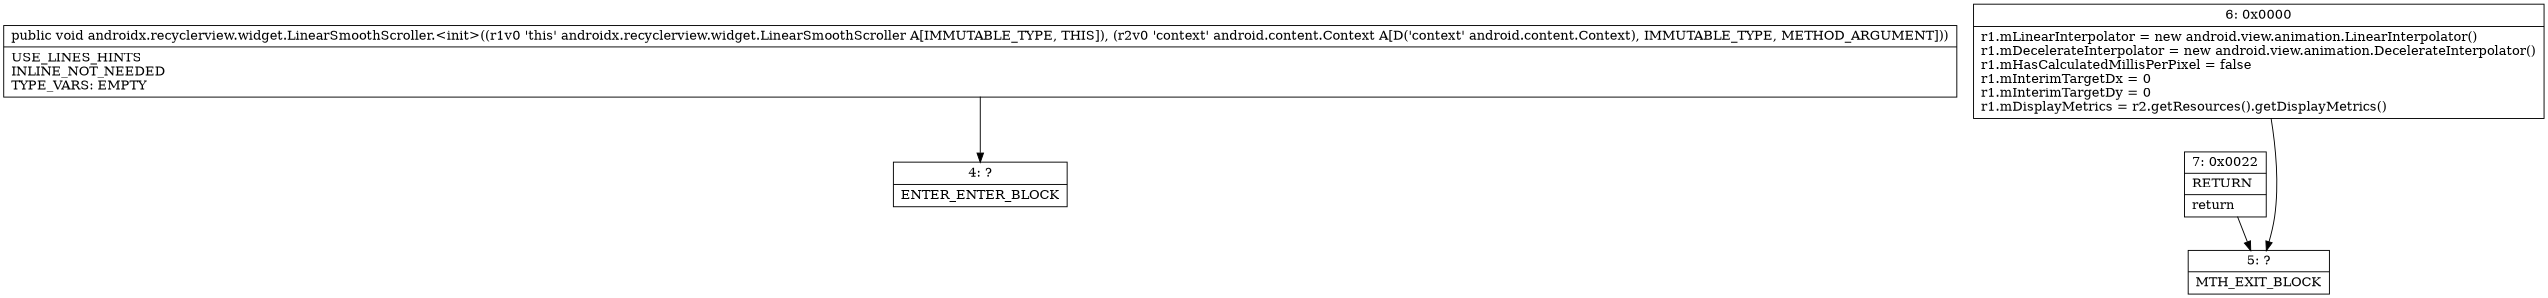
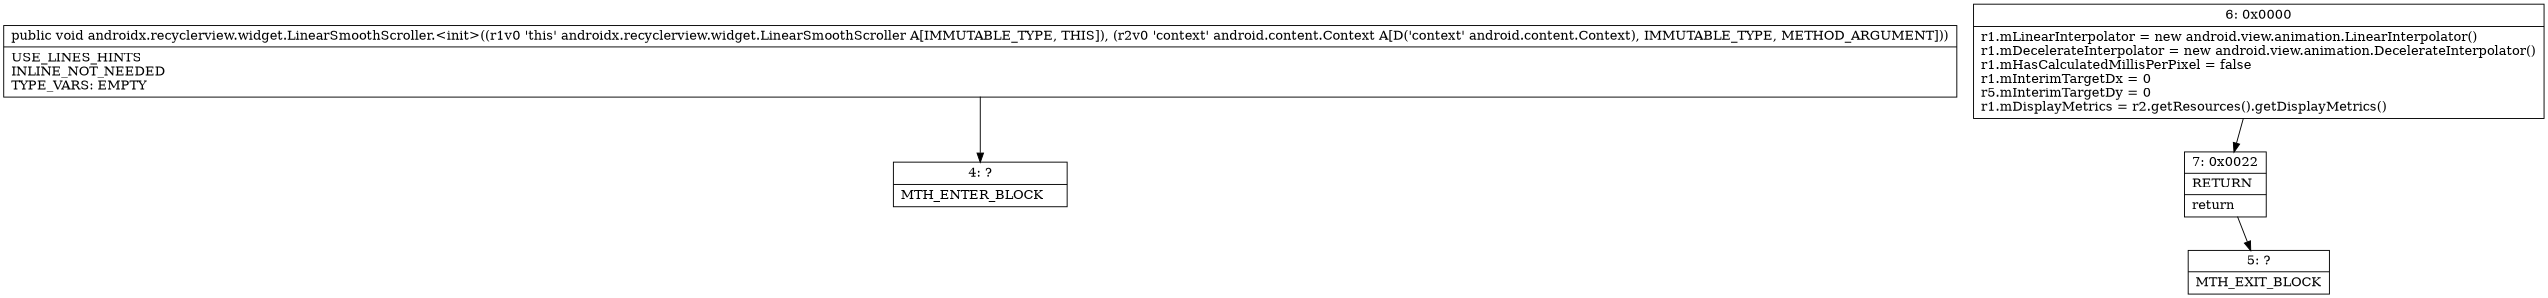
node "6: 0x0000": text "r1.mInterimTargetDy = 0" -> "r5.mInterimTargetDy = 0"
edge "6: 0x0000" -> "5: ?": now "6: 0x0000" -> "7: 0x0022"
node "4: ?": text "ENTER_ENTER_BLOCK" -> "MTH_ENTER_BLOCK"
